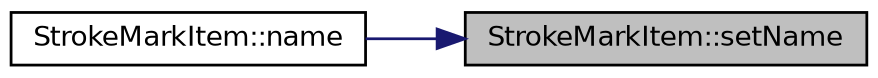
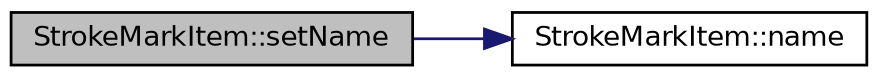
edge "StrokeMarkItem::name" -> "StrokeMarkItem::setName": reversed
